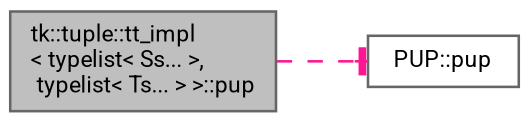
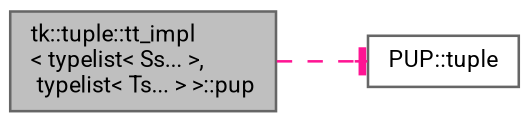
node "PUP::pup": label "PUP::pup" -> "PUP::tuple"
